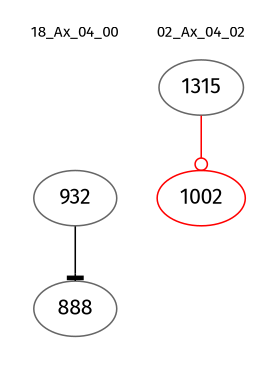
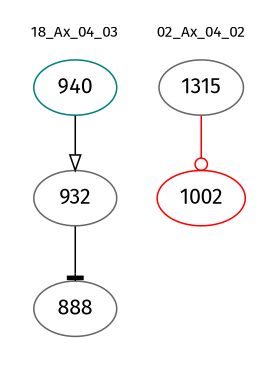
cluster "18_Ax_04_00": label "18_Ax_04_00" -> "18_Ax_04_03"
node "940": added
